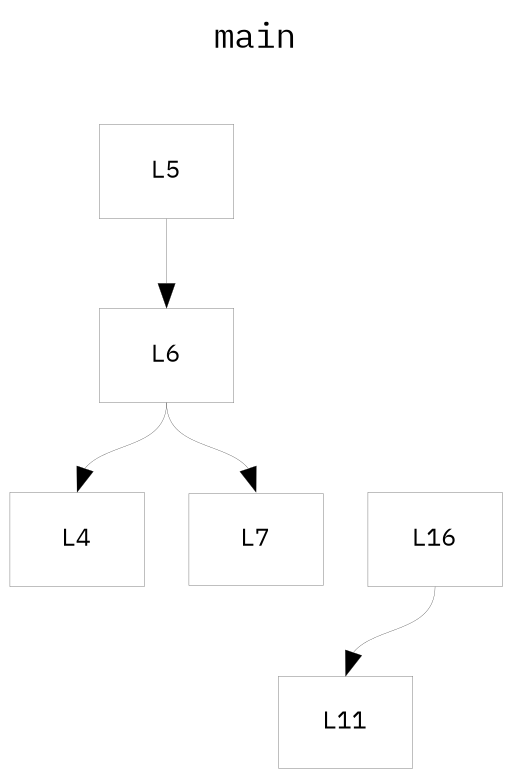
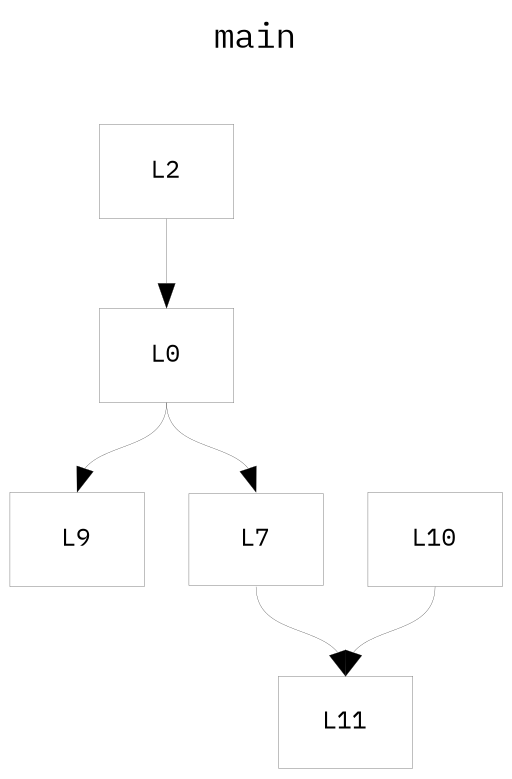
node "L5": label "L5" -> "L2"
node "L6": label "L6" -> "L0"
node "L4": label "L4" -> "L9"
node "L16": label "L16" -> "L10"
edge "L7" -> "L11": added
